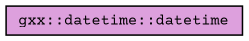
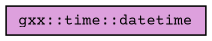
node "gxx::datetime::datetime": label "gxx::datetime::datetime" -> "gxx::time::datetime"
